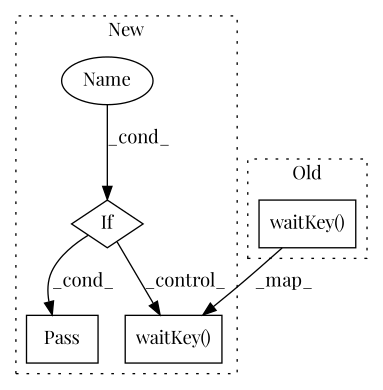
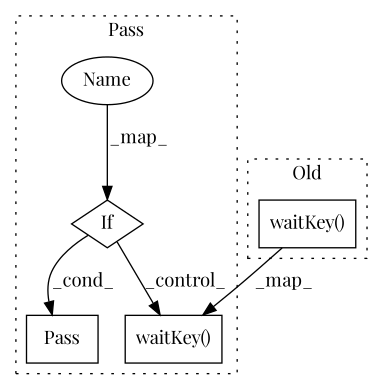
cluster "New": label "New" -> "Pass"
edge "Name" -> "If": label "_cond_" -> "_map_"
